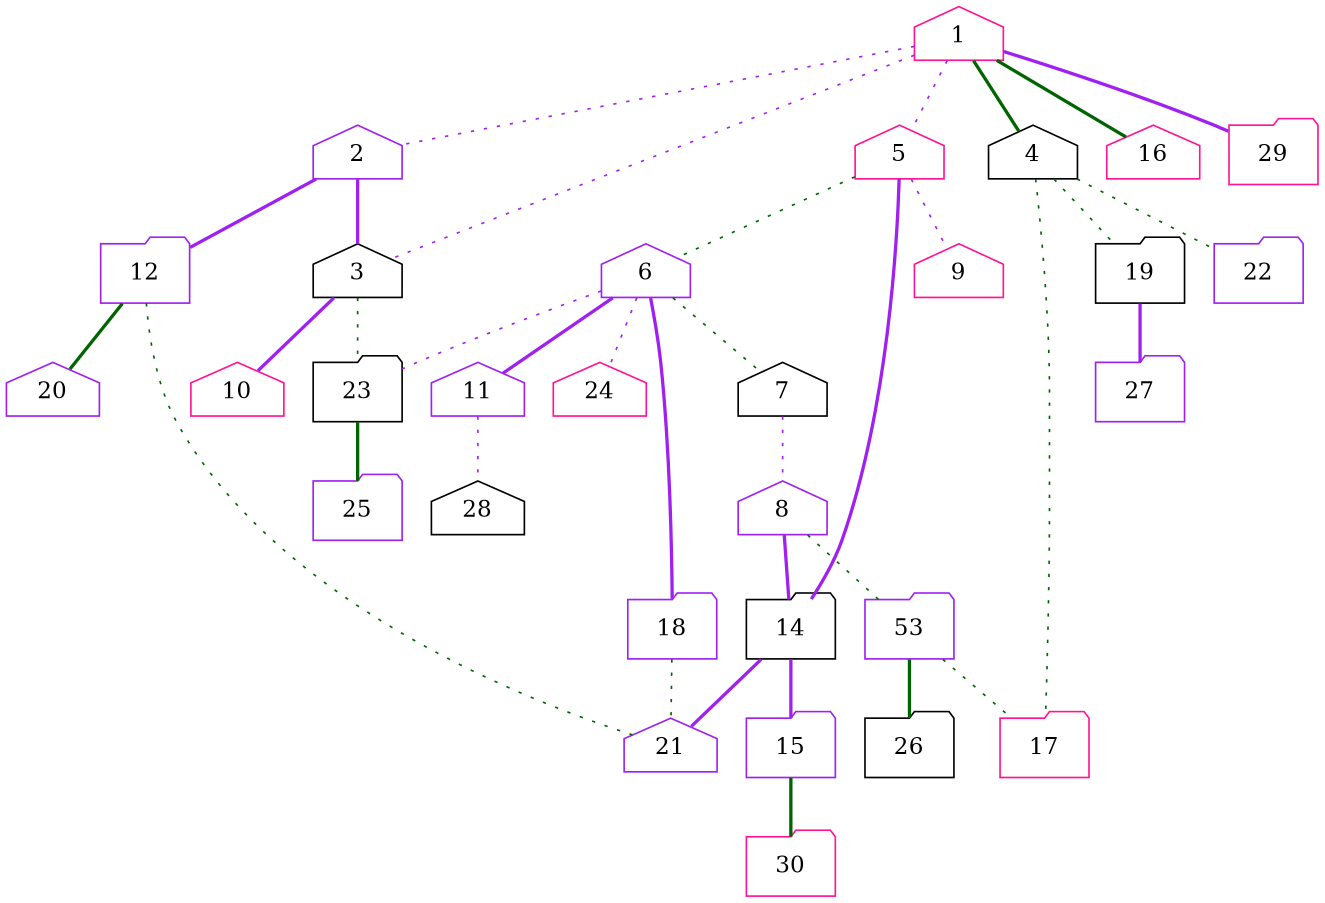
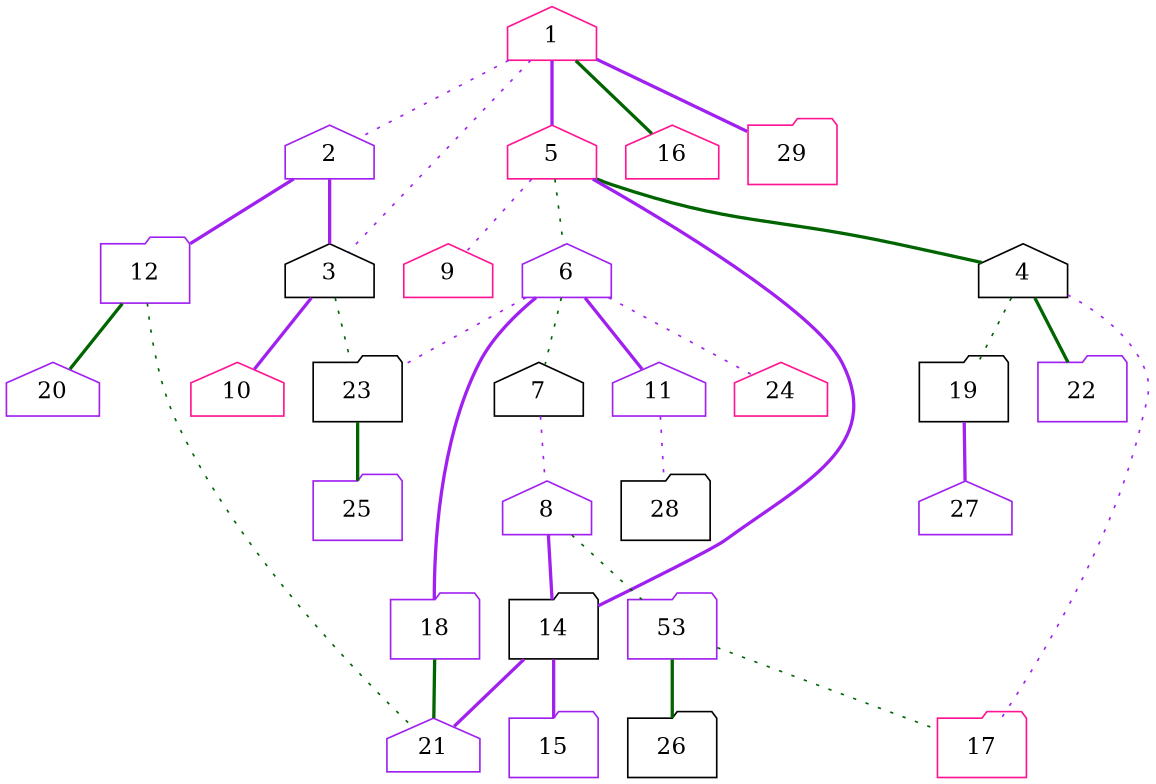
edge "1" -- "5": style dotted -> bold
edge "1" -- "4": now "5" -- "4"
edge "4" -- "22": style dotted -> bold
node "27": shape folder -> house
edge "4" -- "17": color darkgreen -> purple
node "28": shape house -> folder
edge "18" -- "21": style dotted -> bold
node "30": removed
